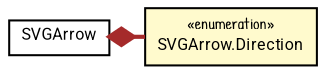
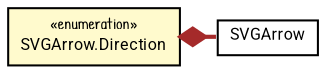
edge "SVGArrow.Direction" -> "SVGArrow": reversed
